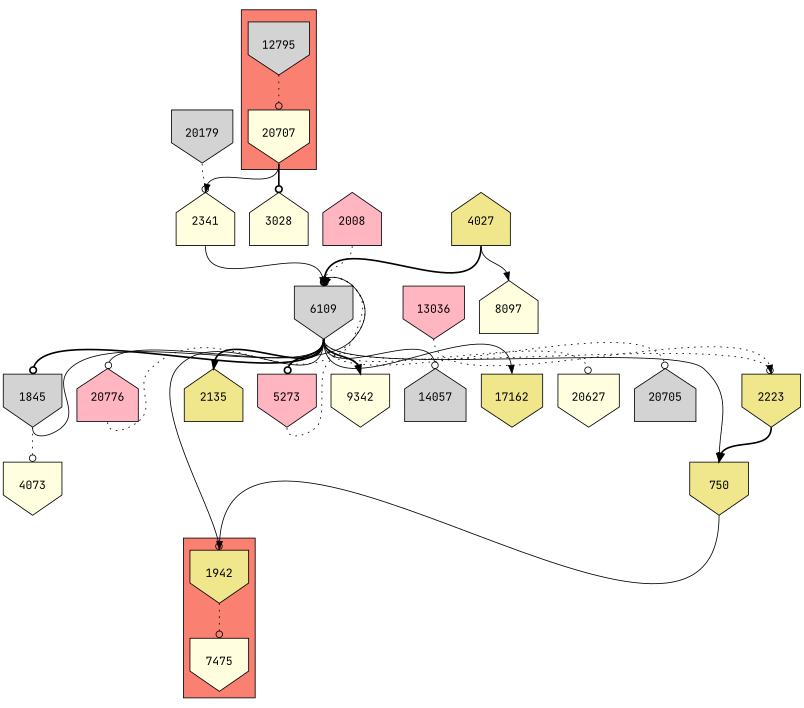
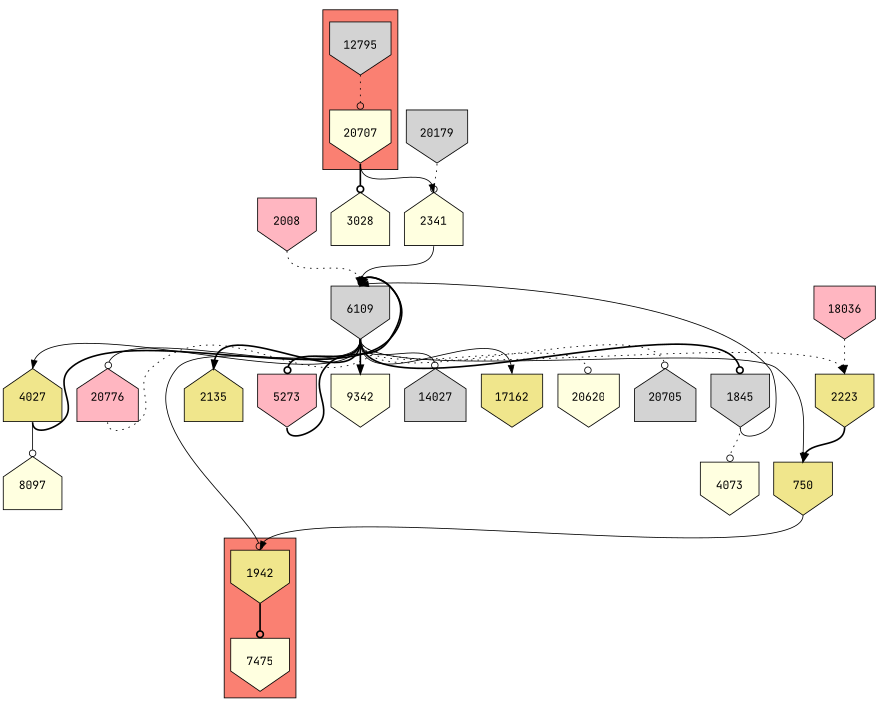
node "2008": shape house -> invhouse
edge "4027" -> "8097": arrowhead normal -> odot
node "13036": label "13036" -> "18036"
edge "6109" -> "4027": added
edge "6109" -> "2223": arrowhead odot -> normal
edge "5273" -> "6109": style dotted -> bold
node "14057": label "14057" -> "14027"
node "20627": label "20627" -> "20620"
edge "1942" -> "7475": style dotted -> bold
